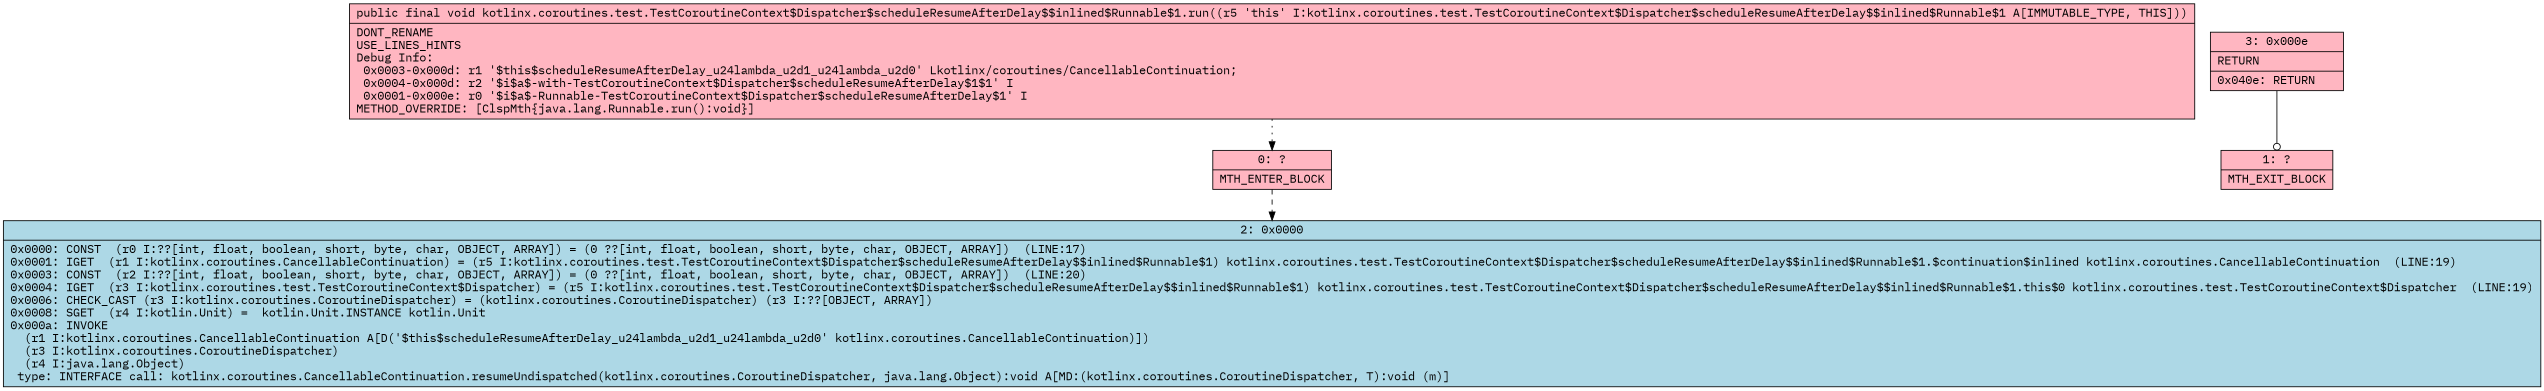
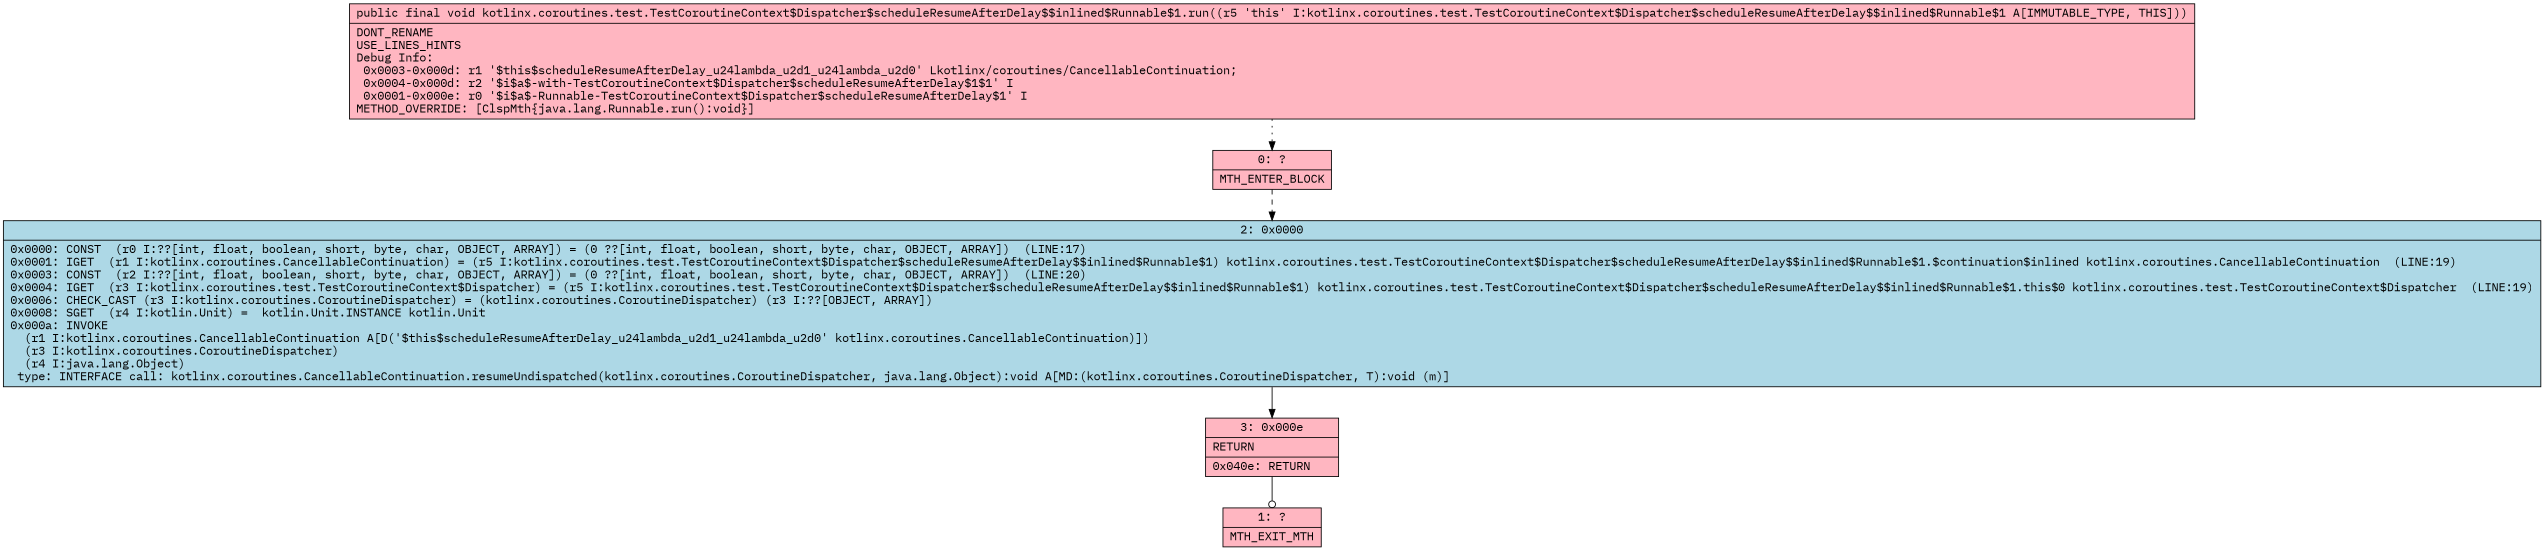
node "1: ?": text "MTH_EXIT_BLOCK" -> "MTH_EXIT_MTH"
edge "2: 0x0000" -> "3: 0x000e": added
